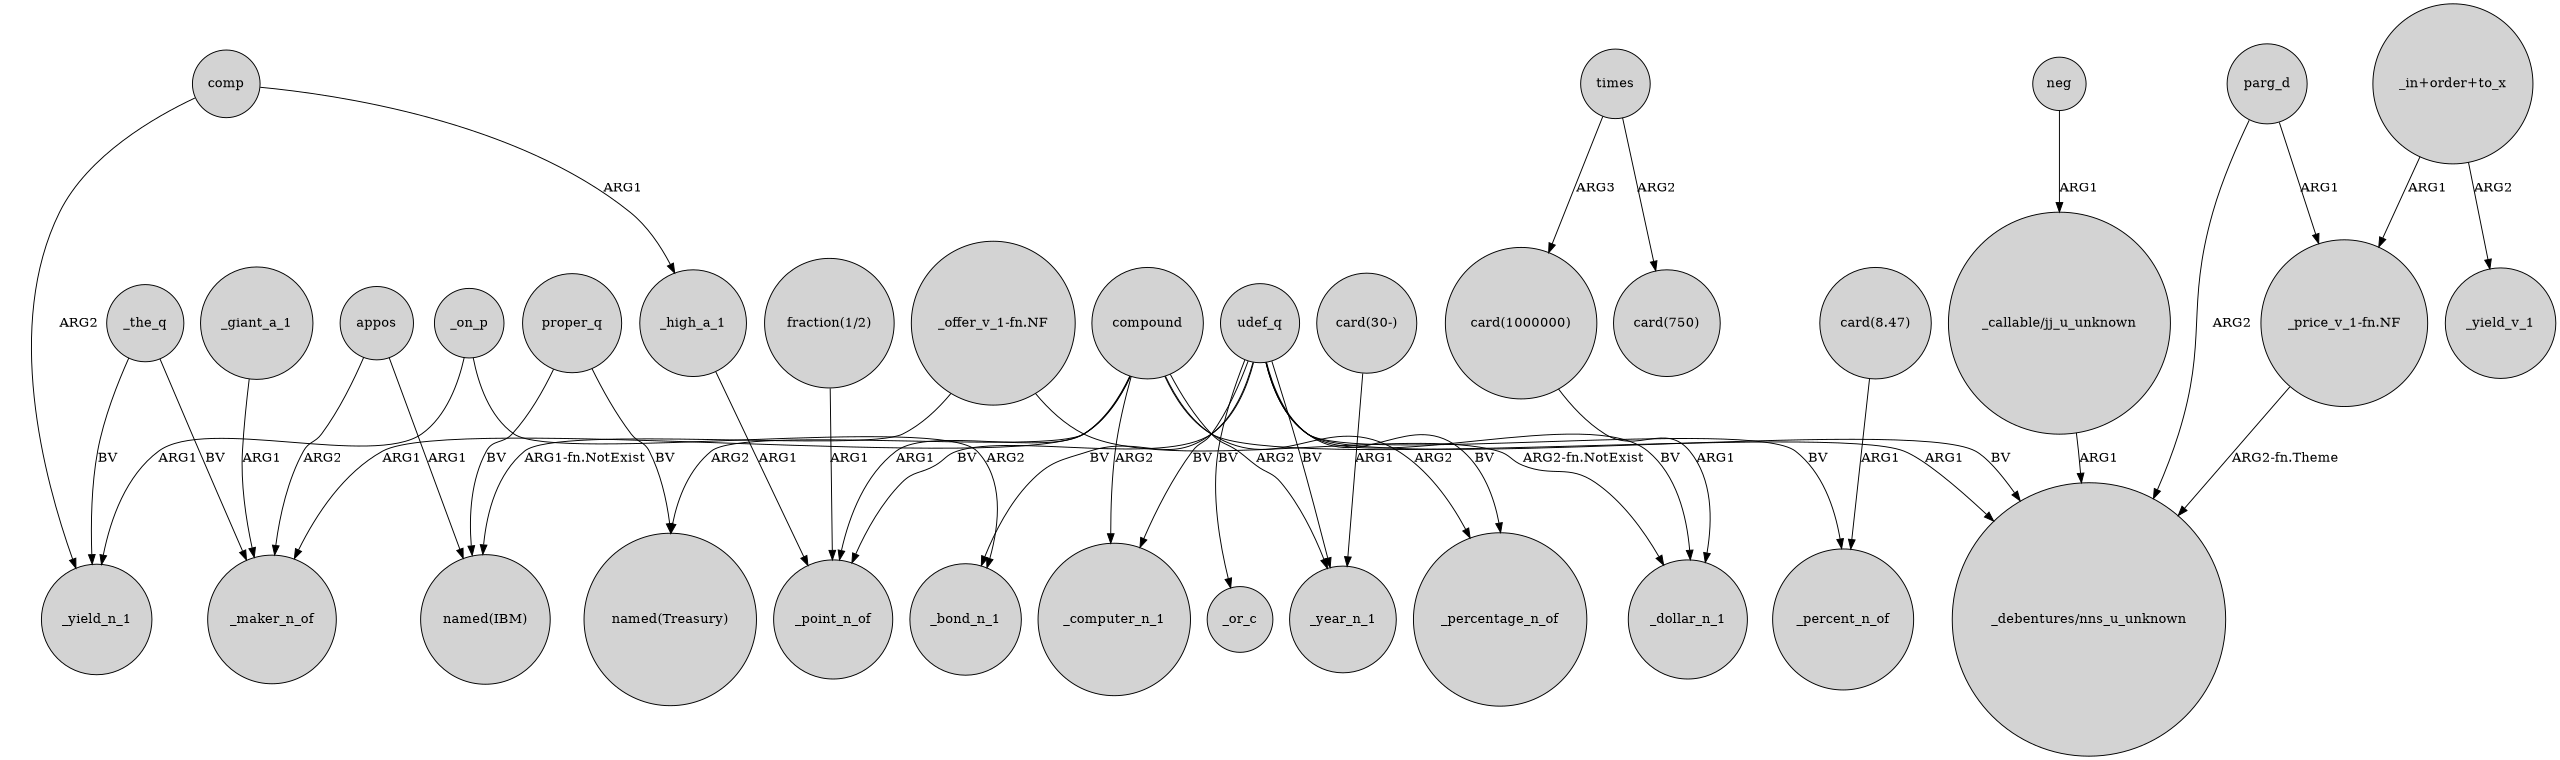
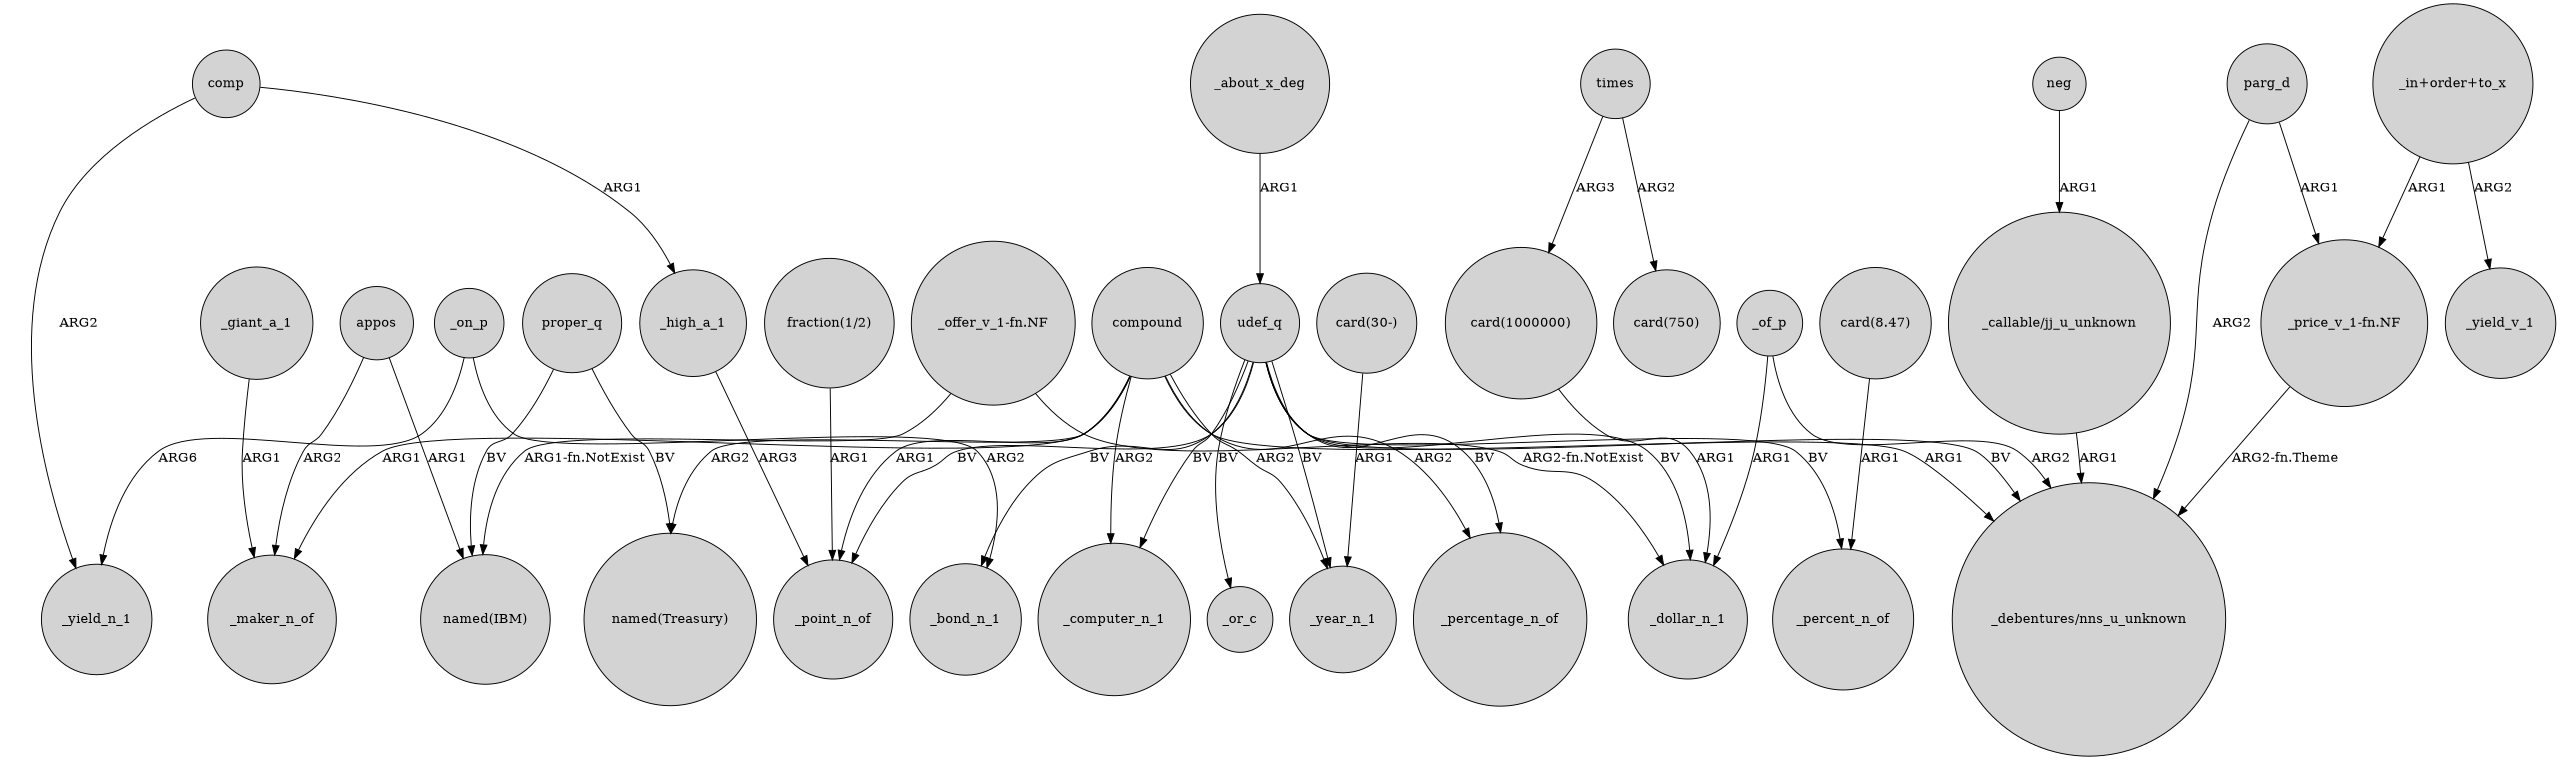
node "_about_x_deg": added
node "_the_q": removed
node "_of_p": added
edge "_on_p" -> "_yield_n_1": label "ARG1" -> "ARG6"
edge "_high_a_1" -> "_point_n_of": label "ARG1" -> "ARG3"
